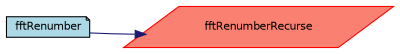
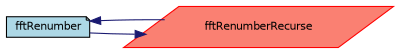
edge "fftRenumberRecurse" -> "fftRenumber": added
